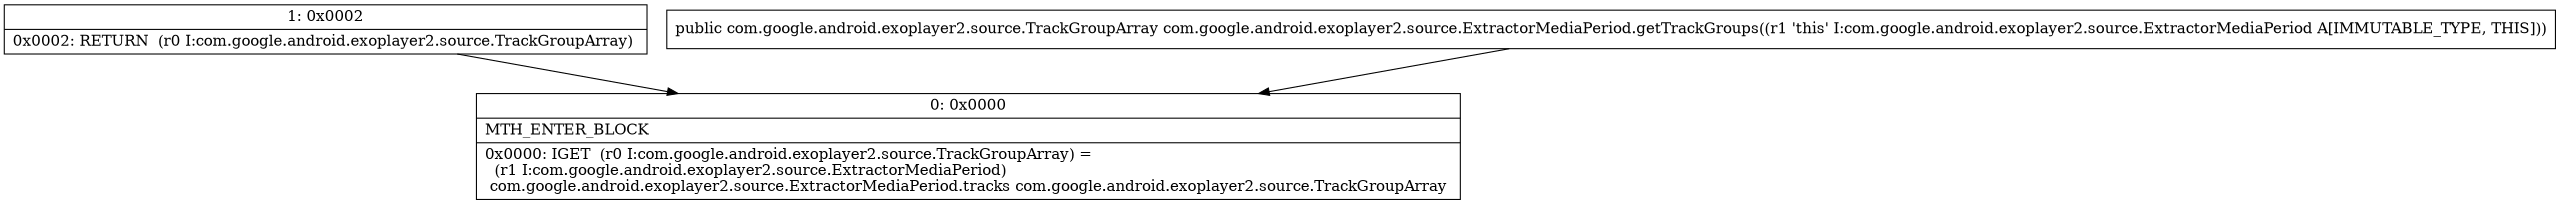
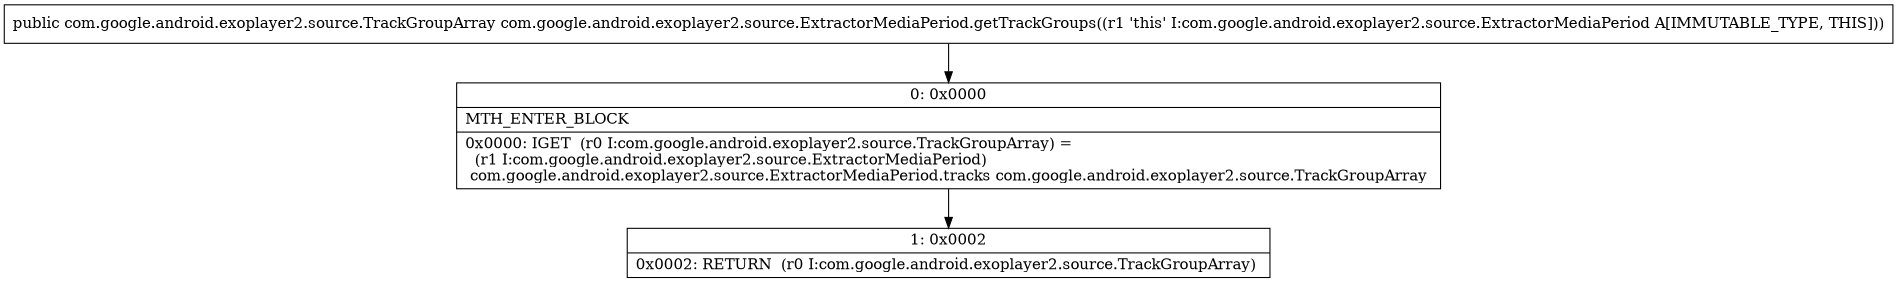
edge "1: 0x0002" -> "0: 0x0000": reversed
